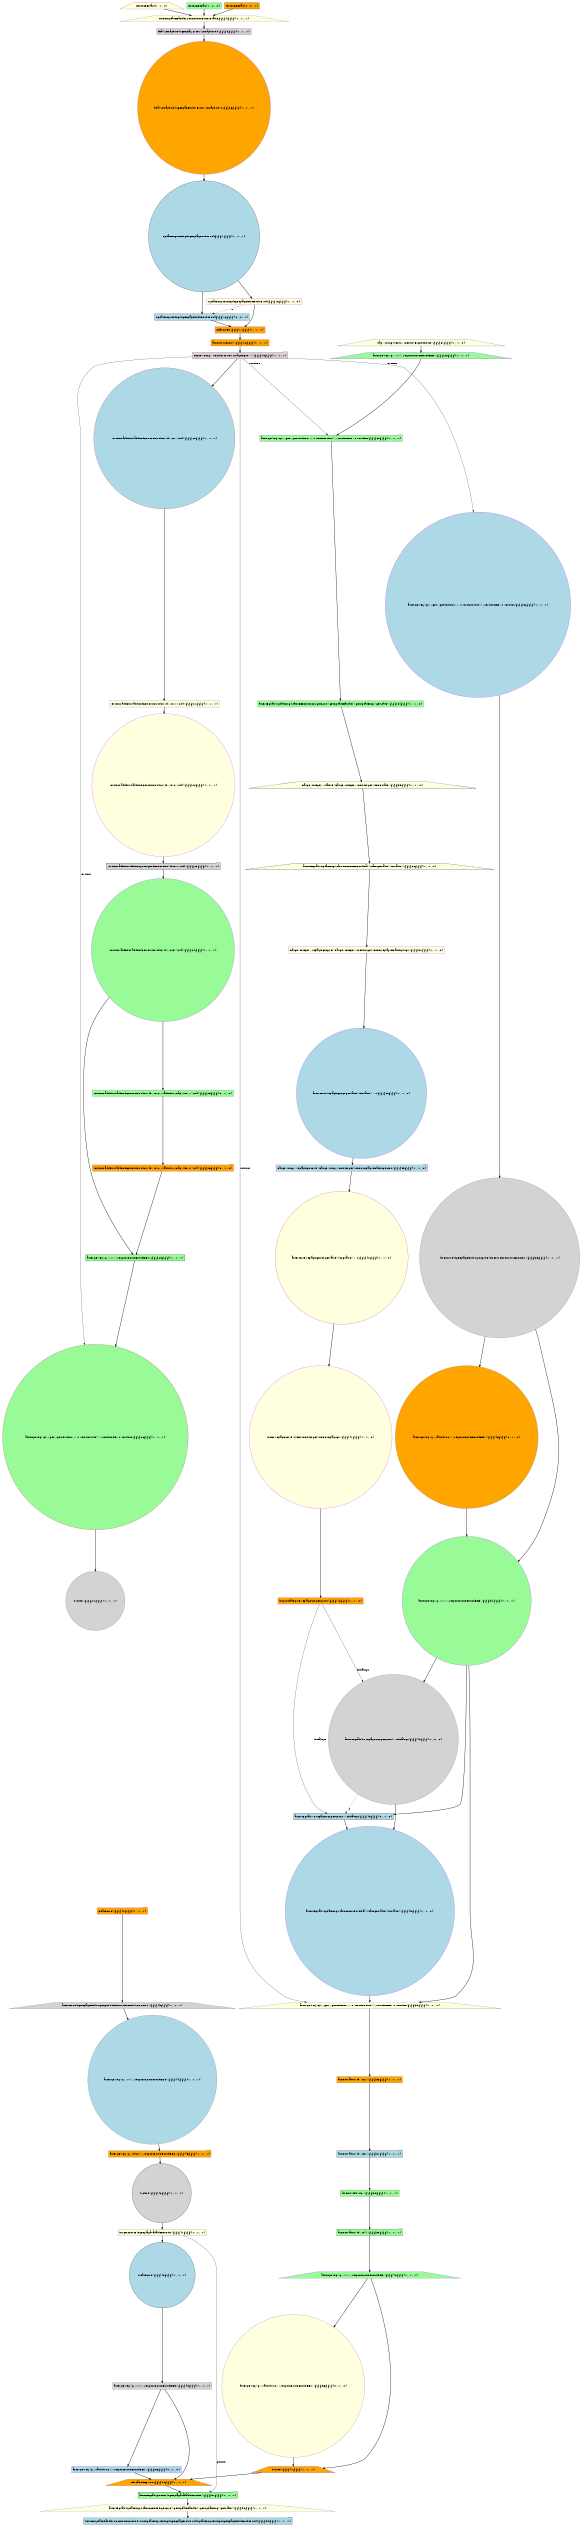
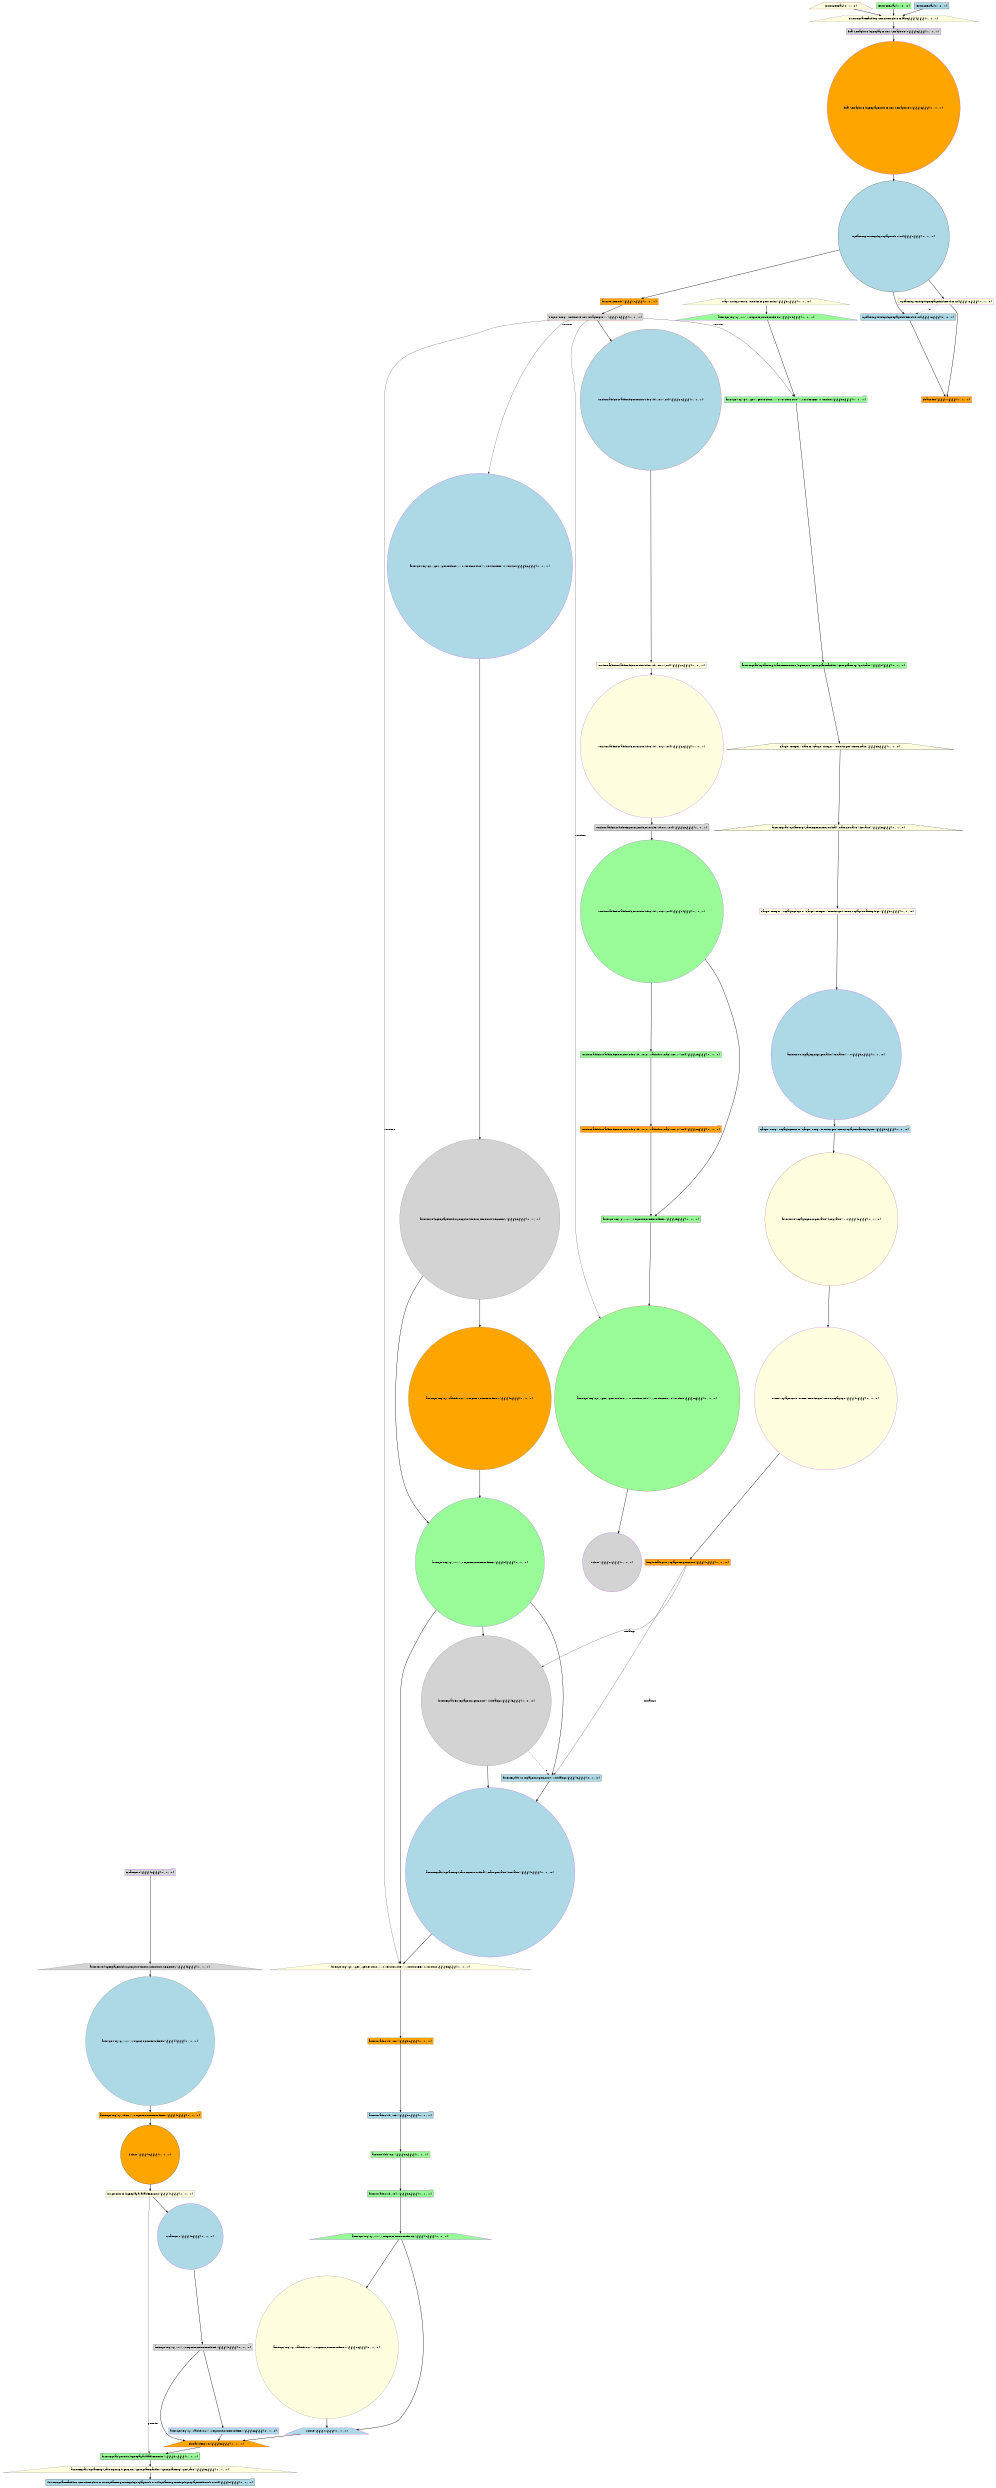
node "testLogReplay['0', '0', '1']": fillcolor orange -> lightblue
edge "clearIndex()@@@17@@@['1', '1', '1']" -> "assertU(commit())@@@18@@@['1', '1', '1']": now "UpdateLog.testing_logReplayHook = null@@@7@@@['1', '1', '1']" -> "assertU(commit())@@@18@@@['1', '1', '1']"
node "createCore()@@@42@@@['1', '1', '1']": fillcolor orange -> lightgrey
node "h.close()@@@46@@@['1', '1', '1']": fillcolor lightgrey -> orange
node "createCore()@@@48@@@['1', '1', '1']": color black -> purple
node "h.close()@@@41@@@['1', '1', '1']": fillcolor orange -> lightblue
